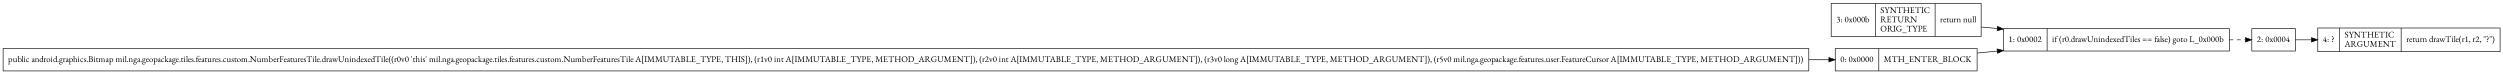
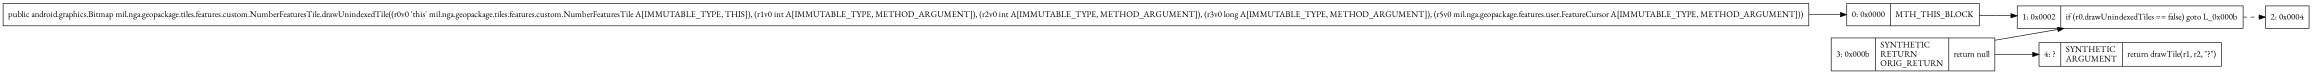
node "3: 0x000b": text "ORIG_TYPE" -> "ORIG_RETURN"
edge "2: 0x0004" -> "4: ?": now "3: 0x000b" -> "4: ?"
node "0: 0x0000": text "MTH_ENTER_BLOCK" -> "MTH_THIS_BLOCK"
